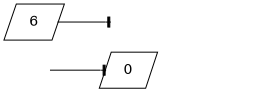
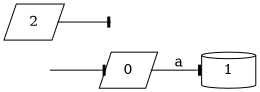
node "6": label "6" -> "2"
node "1": added
